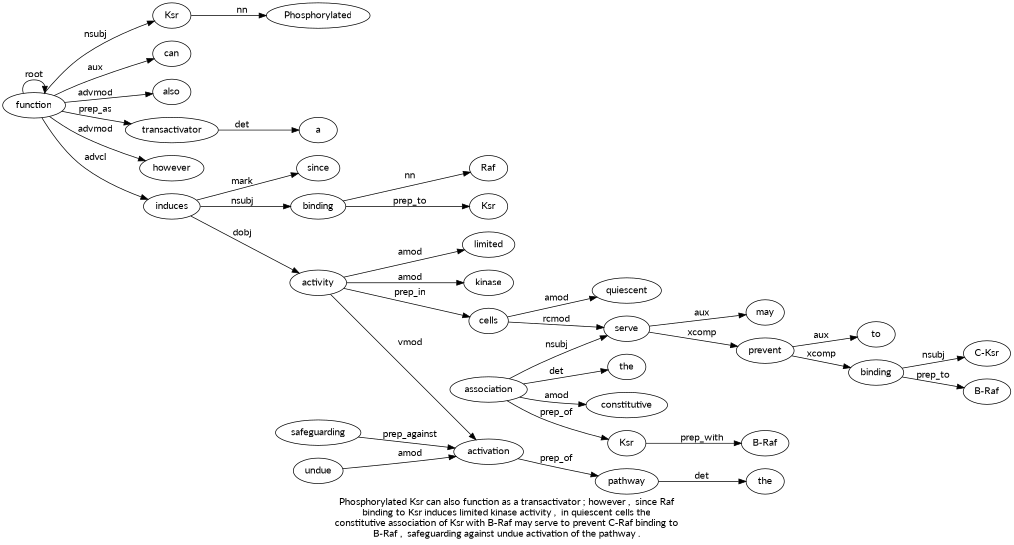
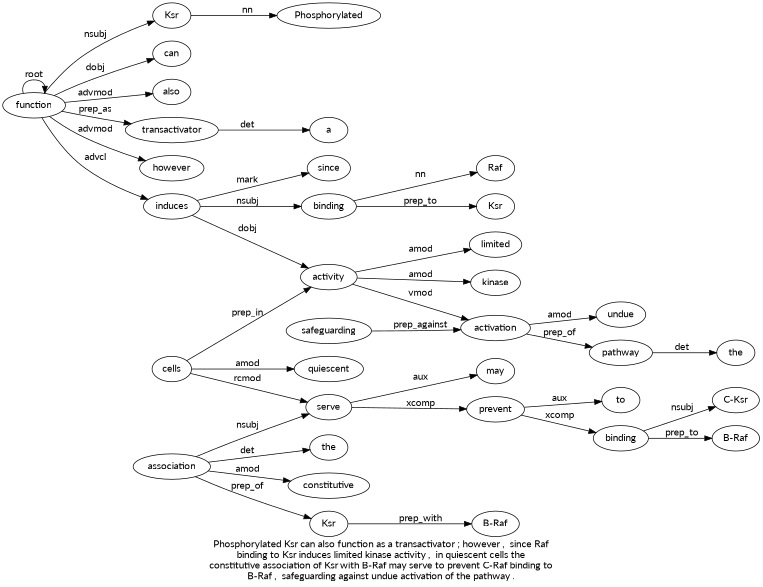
edge "function" -> "can": label "aux" -> "dobj"
edge "activity" -> "cells": reversed
edge "undue" -> "activation": reversed
